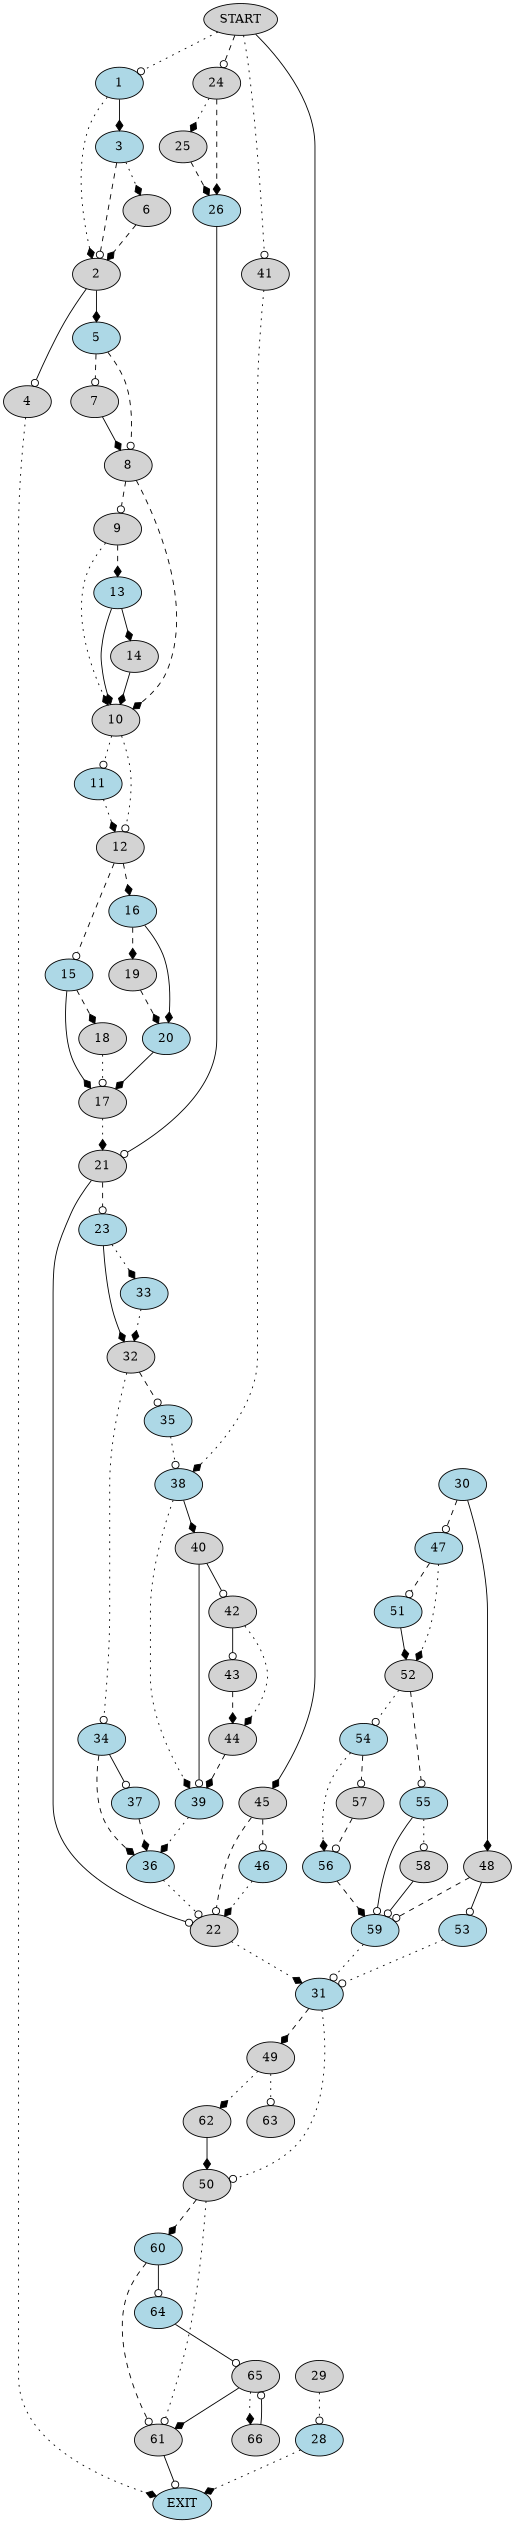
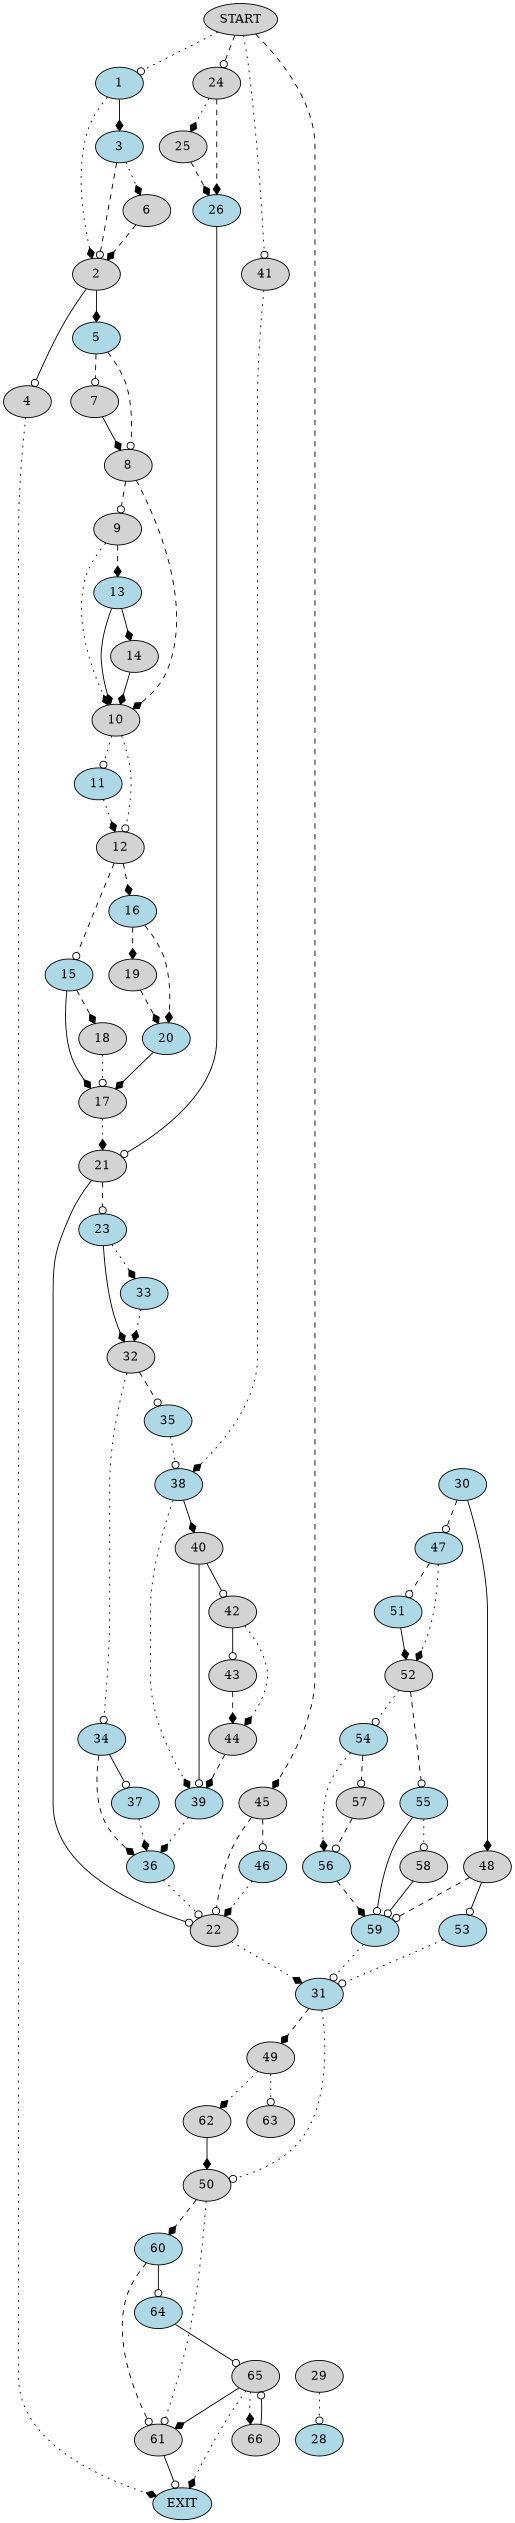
edge "START" -> "45": style solid -> dashed
edge "16" -> "20": style solid -> dashed
edge "37" -> "36": style dashed -> dotted
edge "28" -> "EXIT": now "65" -> "EXIT"
